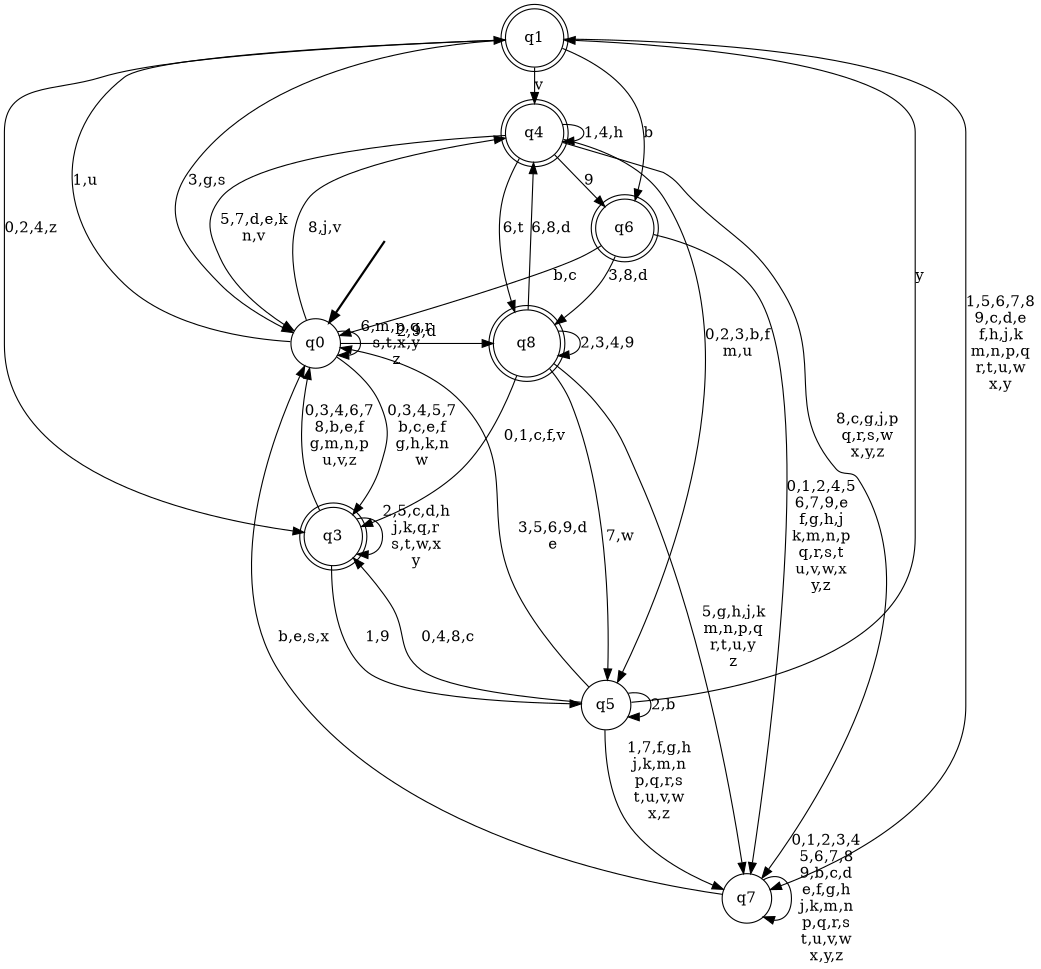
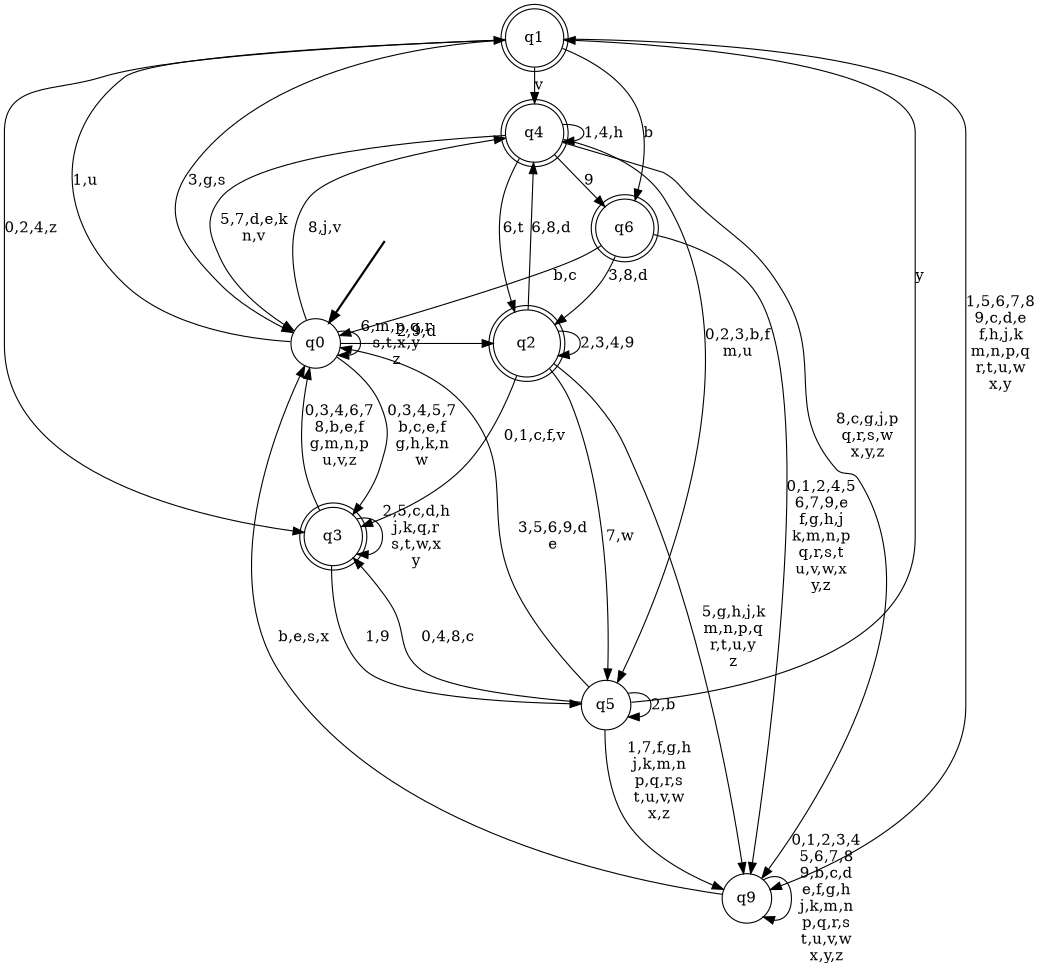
node "q8": label "q8" -> "q2"
node "q7": label "q7" -> "q9"
